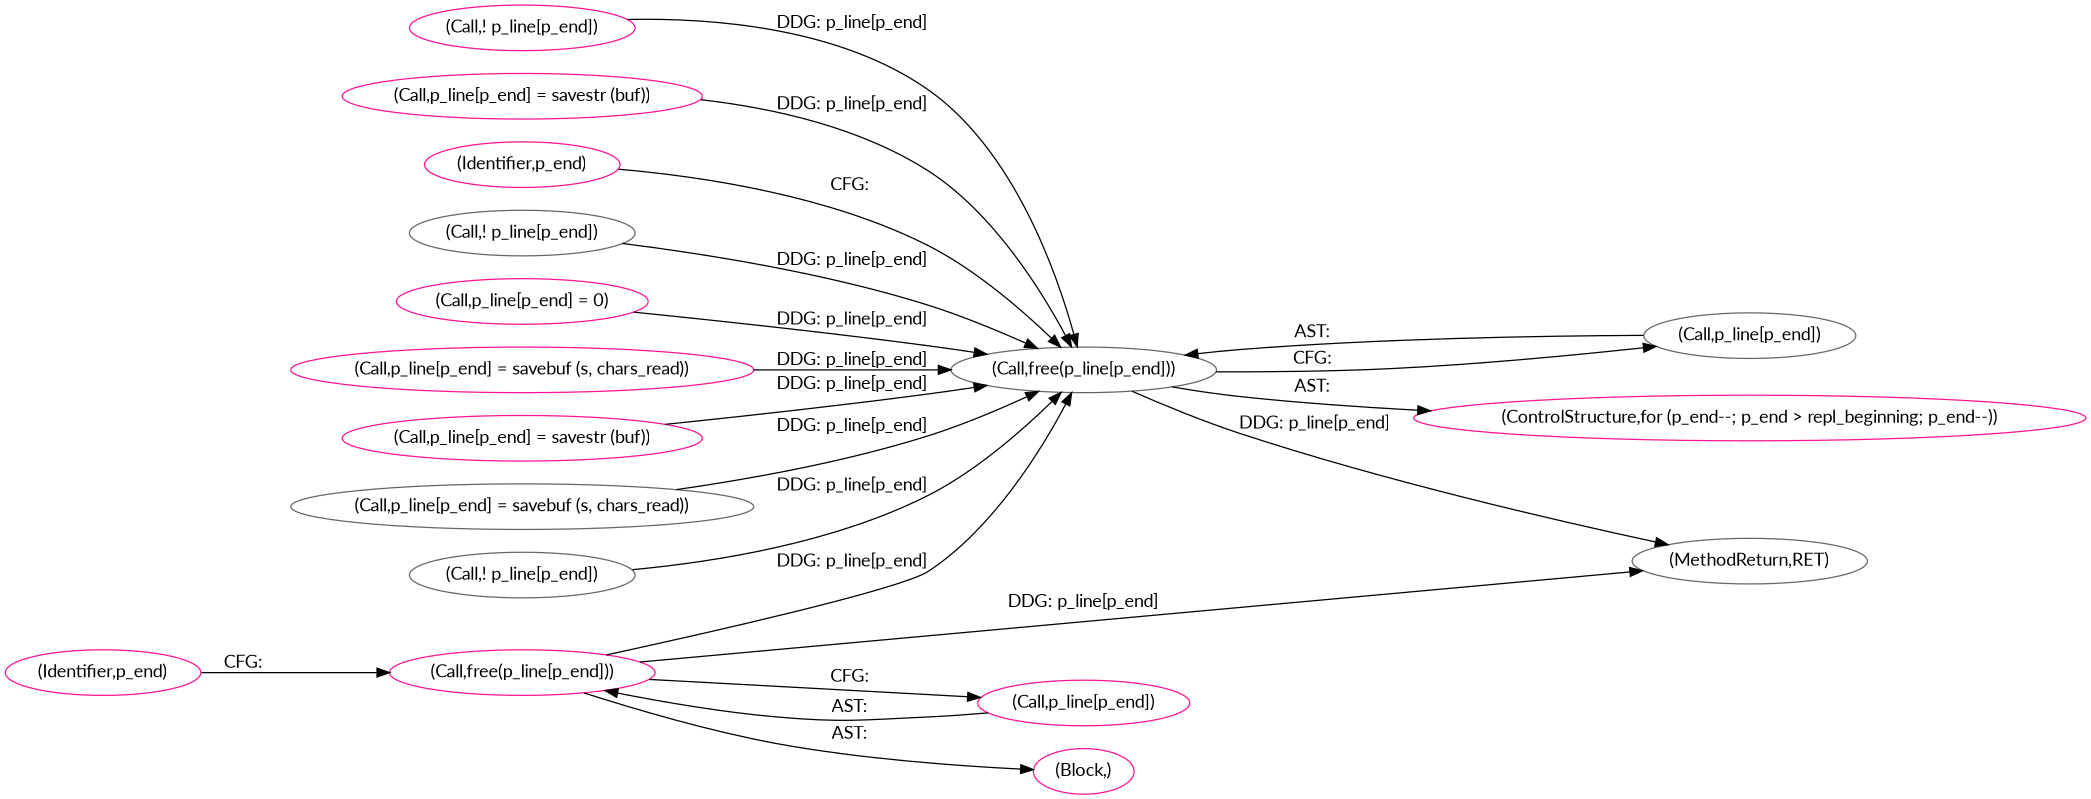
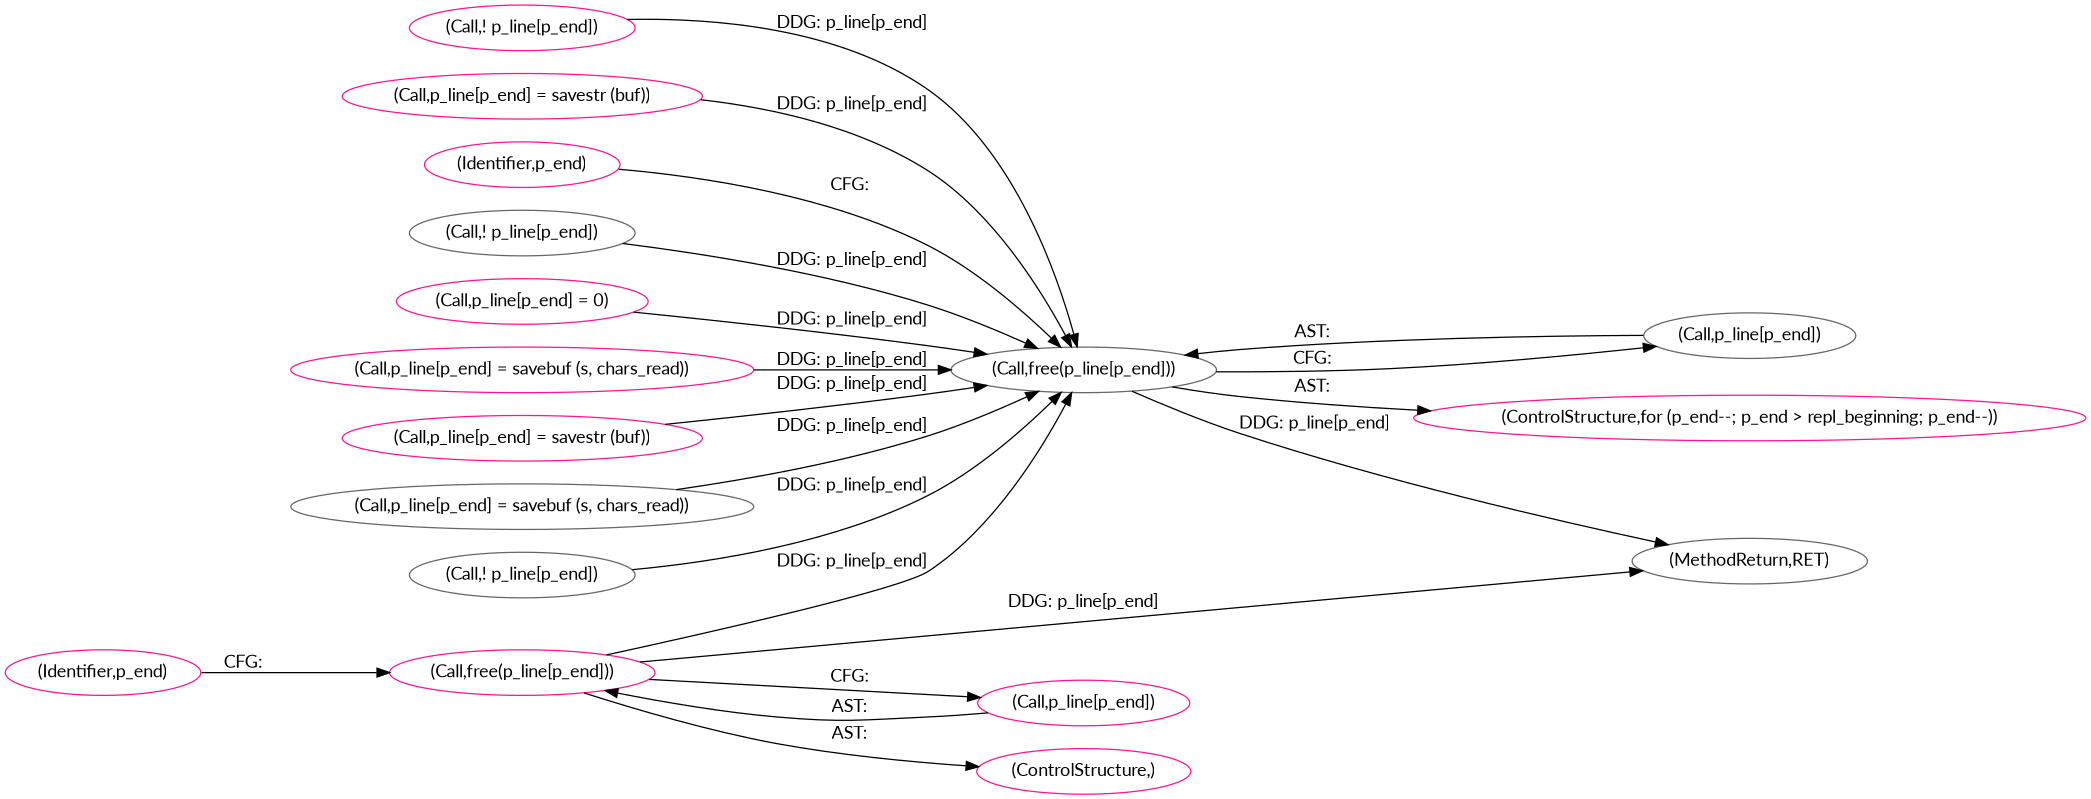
node "(Block,)": label "(Block,)" -> "(ControlStructure,)"
